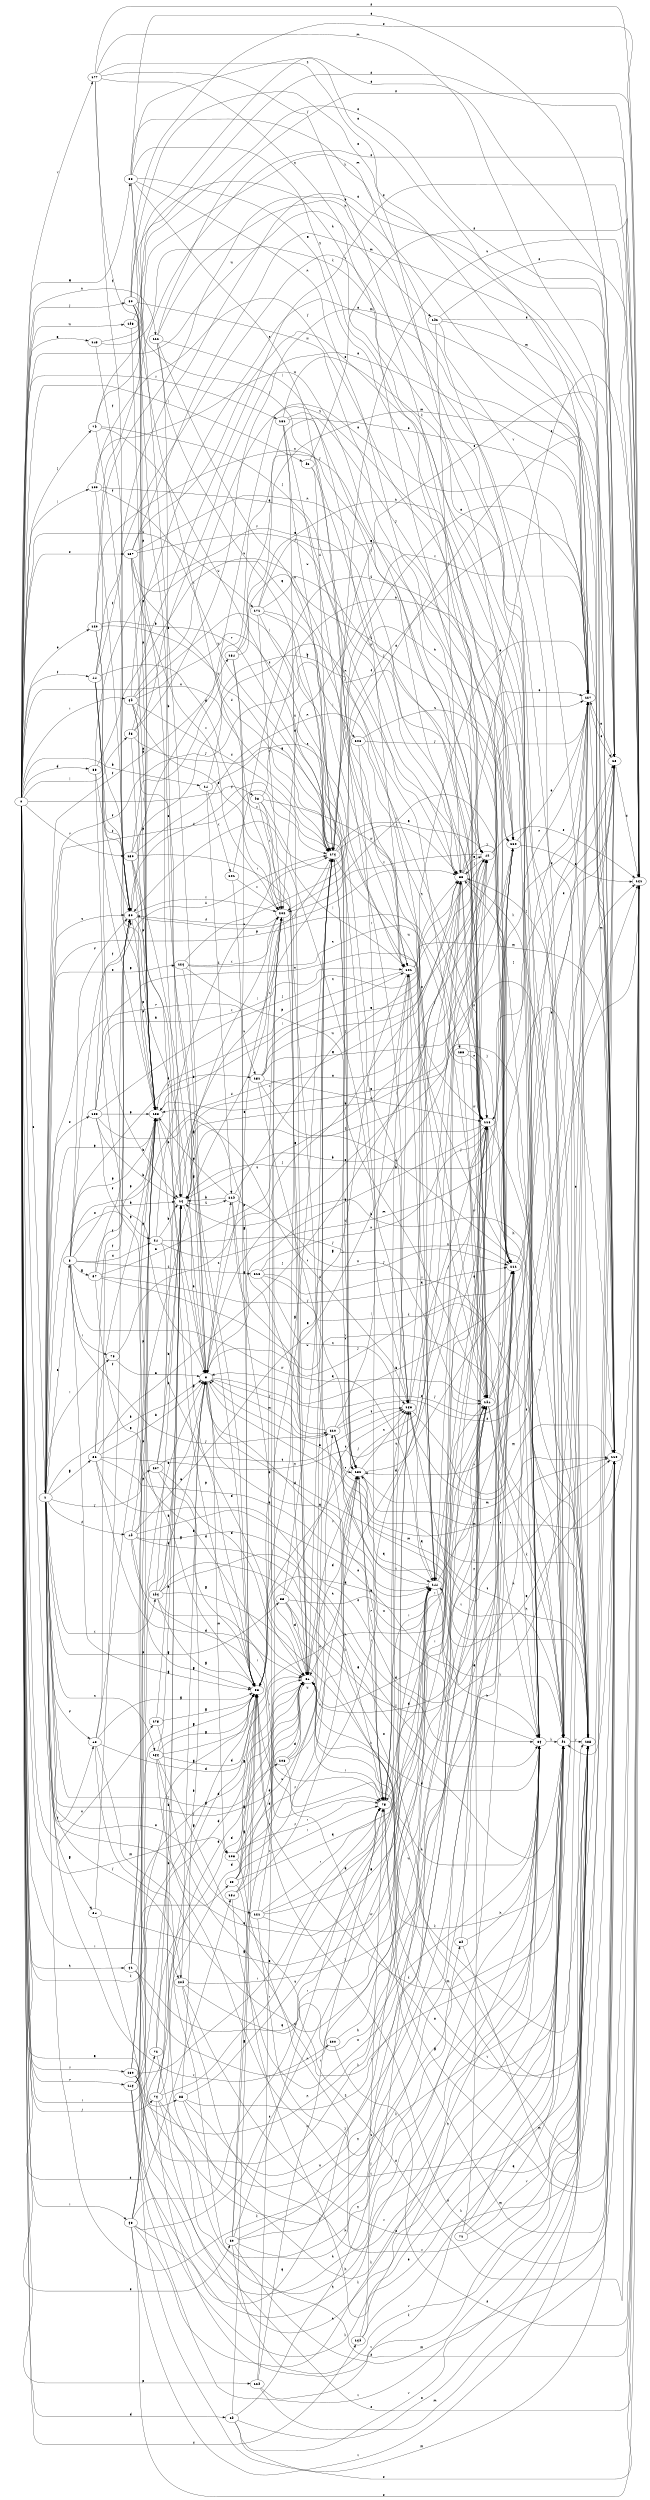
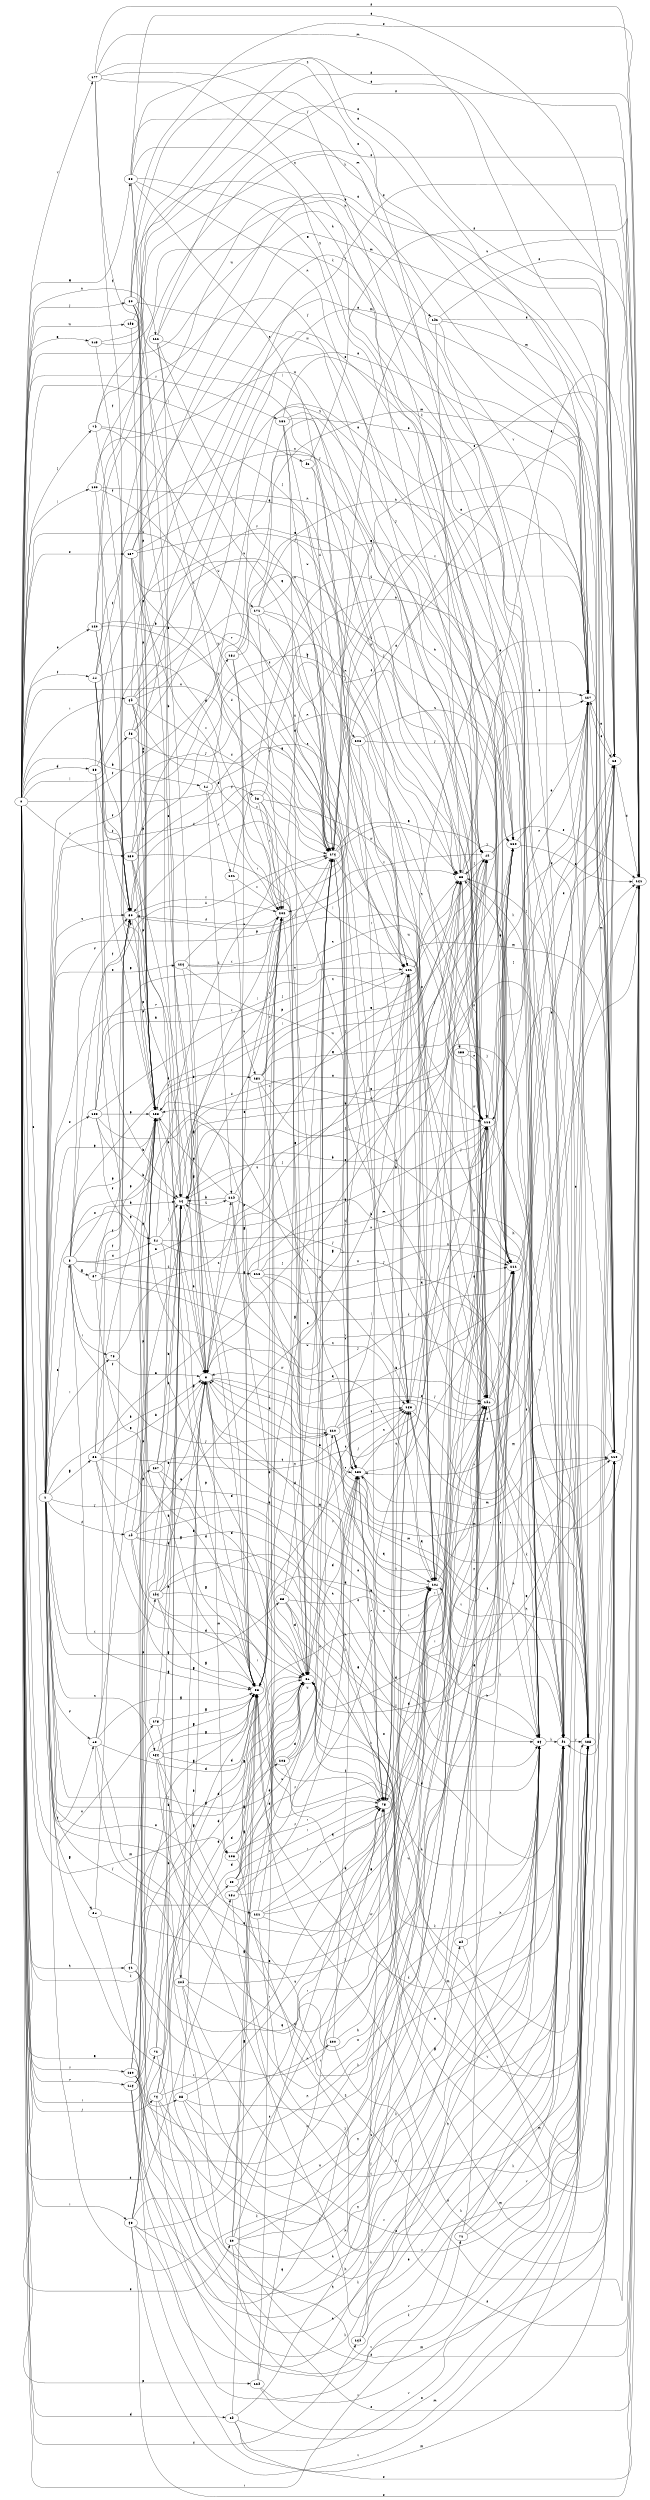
edge "211" -> "202": now "218" -> "202"
edge "83" -> "42": removed, label "e"
edge "24" -> "16": label "b" -> "j"
edge "210" -> "8": label "m" -> "a"
edge "118" -> "34": now "118" -> "220"
edge "0" -> "209": now "0" -> "71"
node "144": label "144" -> "104"
edge "200" -> "152": added, label "r"
edge "180" -> "75": now "154" -> "75"
edge "71" -> "91": label "q" -> "k"
